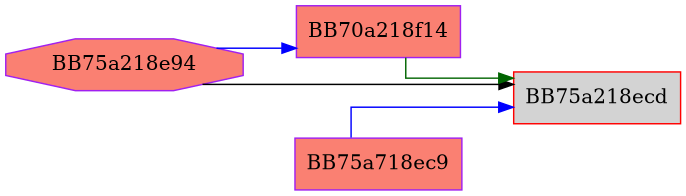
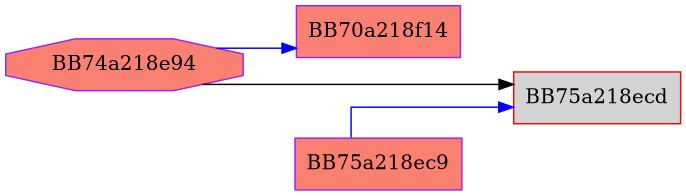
node "BB75a218e94": label "BB75a218e94" -> "BB74a218e94"
edge "BB70a218f14" -> "BB75a218ecd": removed
node "BB75a718ec9": label "BB75a718ec9" -> "BB75a218ec9"
